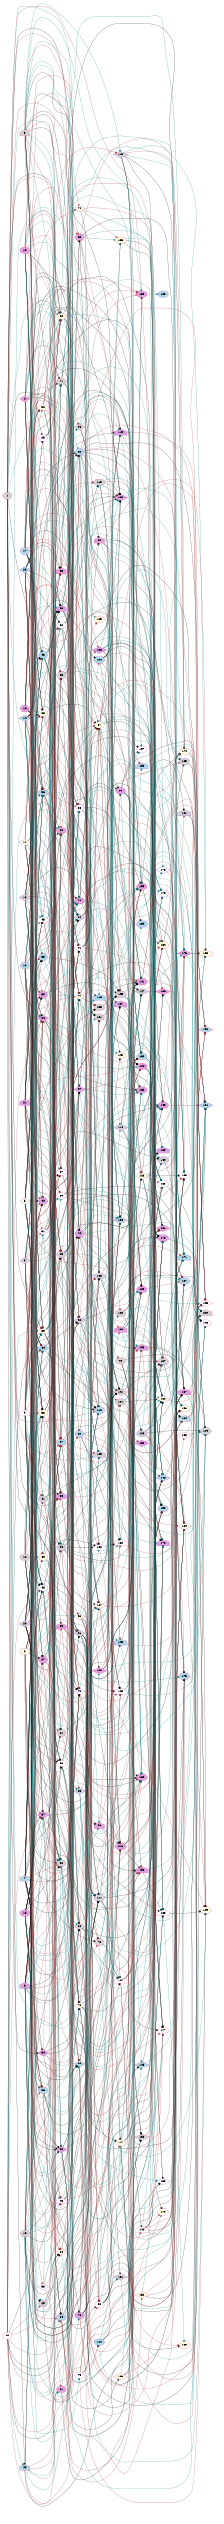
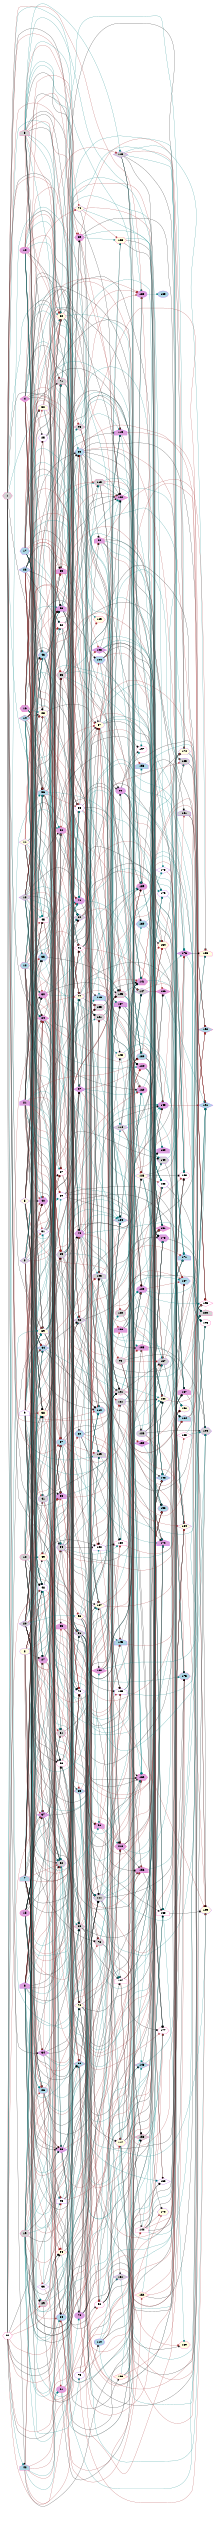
edge "79" -> "103": added
edge "42" -> "37": now "10" -> "37"
